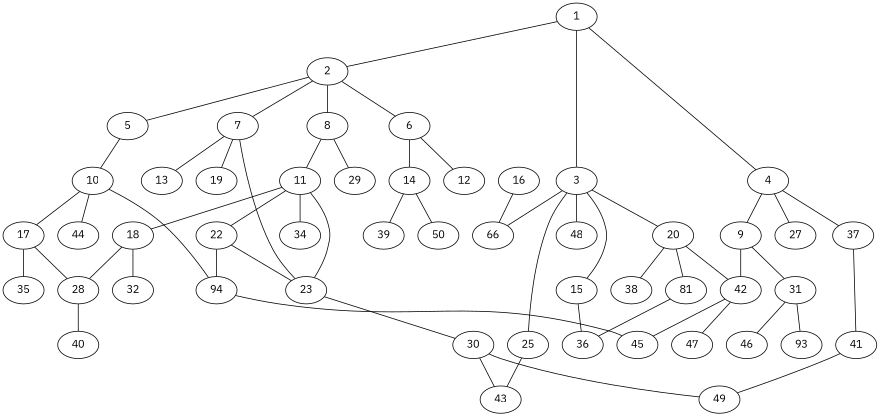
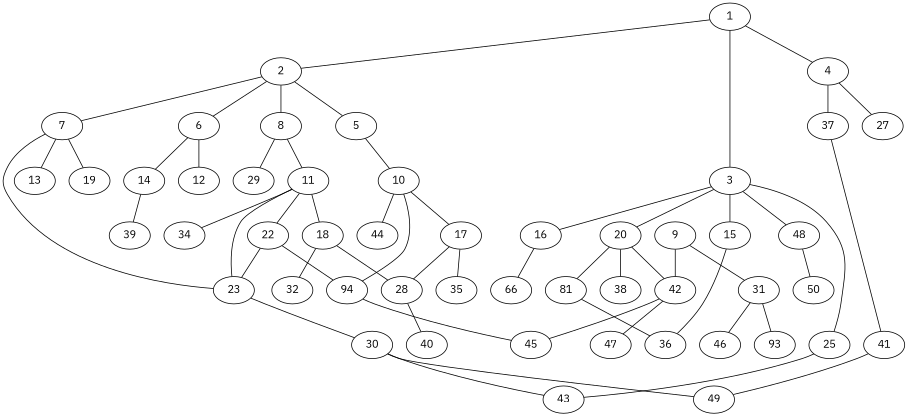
edge "14" -- "50": now "48" -- "50"
edge "3" -- "66": now "3" -- "16"
edge "4" -- "9": removed
